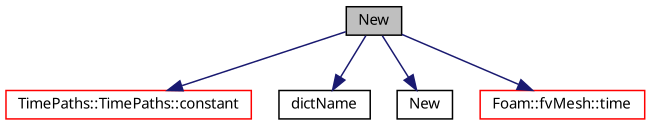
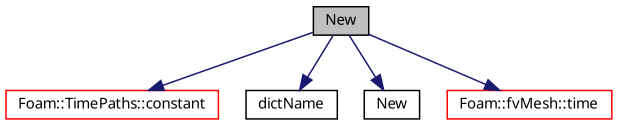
node "TimePaths::TimePaths::constant": label "TimePaths::TimePaths::constant" -> "Foam::TimePaths::constant"
